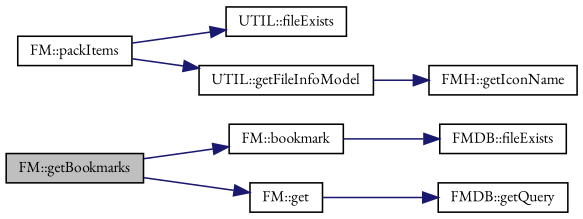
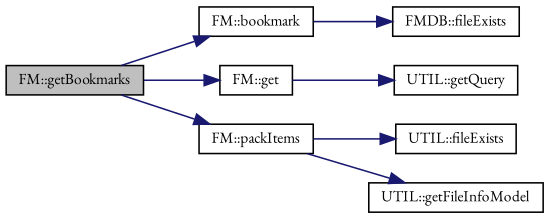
node "FMH::getIconName": removed
edge "FM::getBookmarks" -> "FM::packItems": added
node "FMDB::getQuery": label "FMDB::getQuery" -> "UTIL::getQuery"
